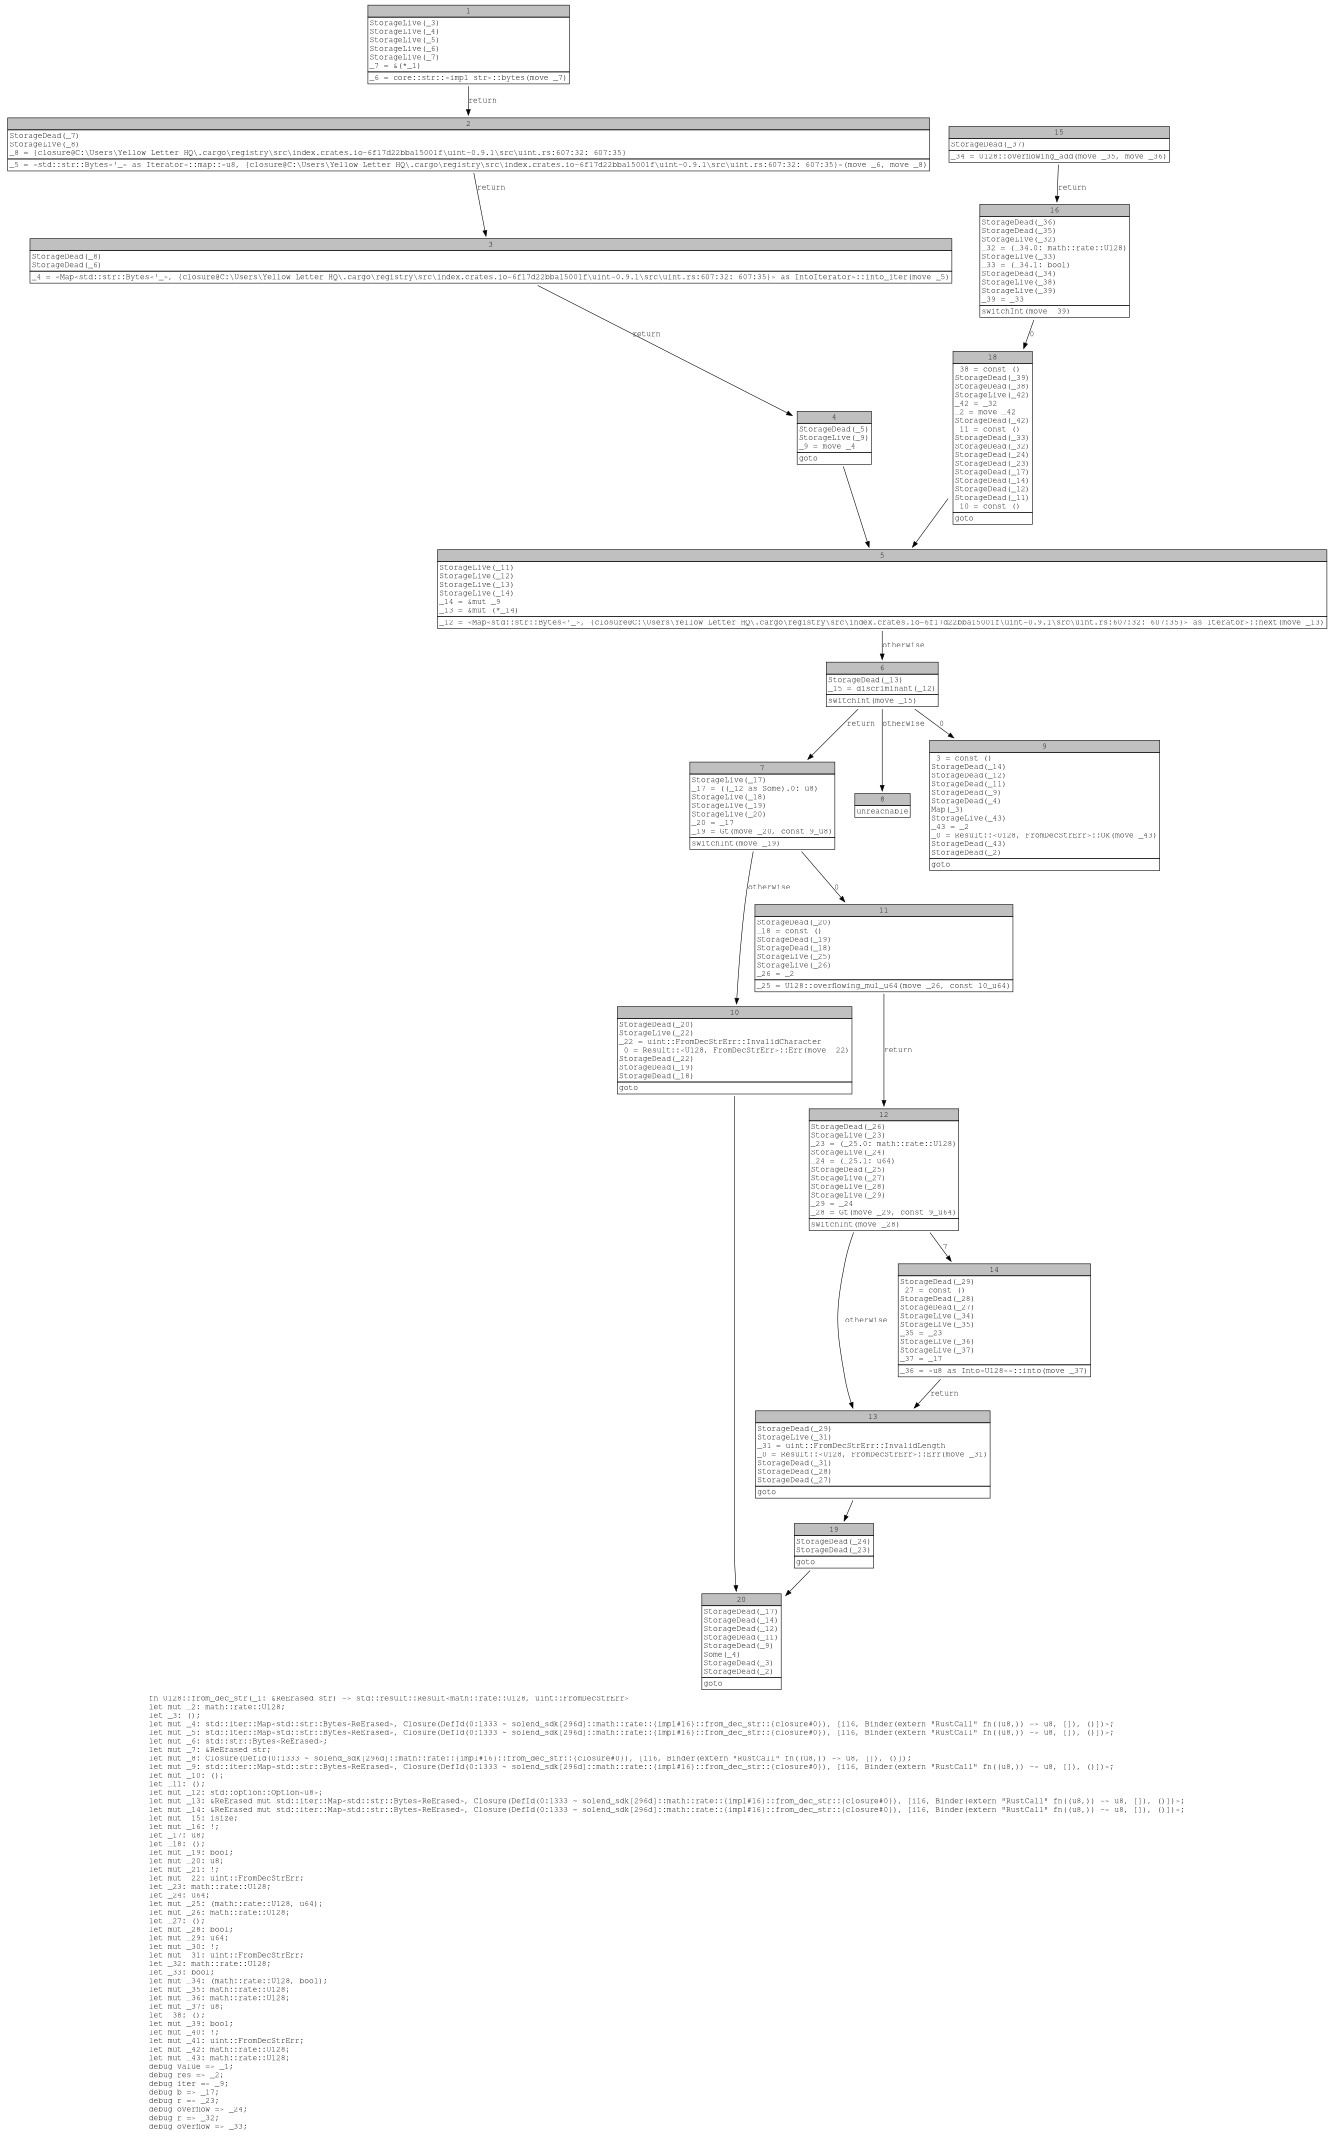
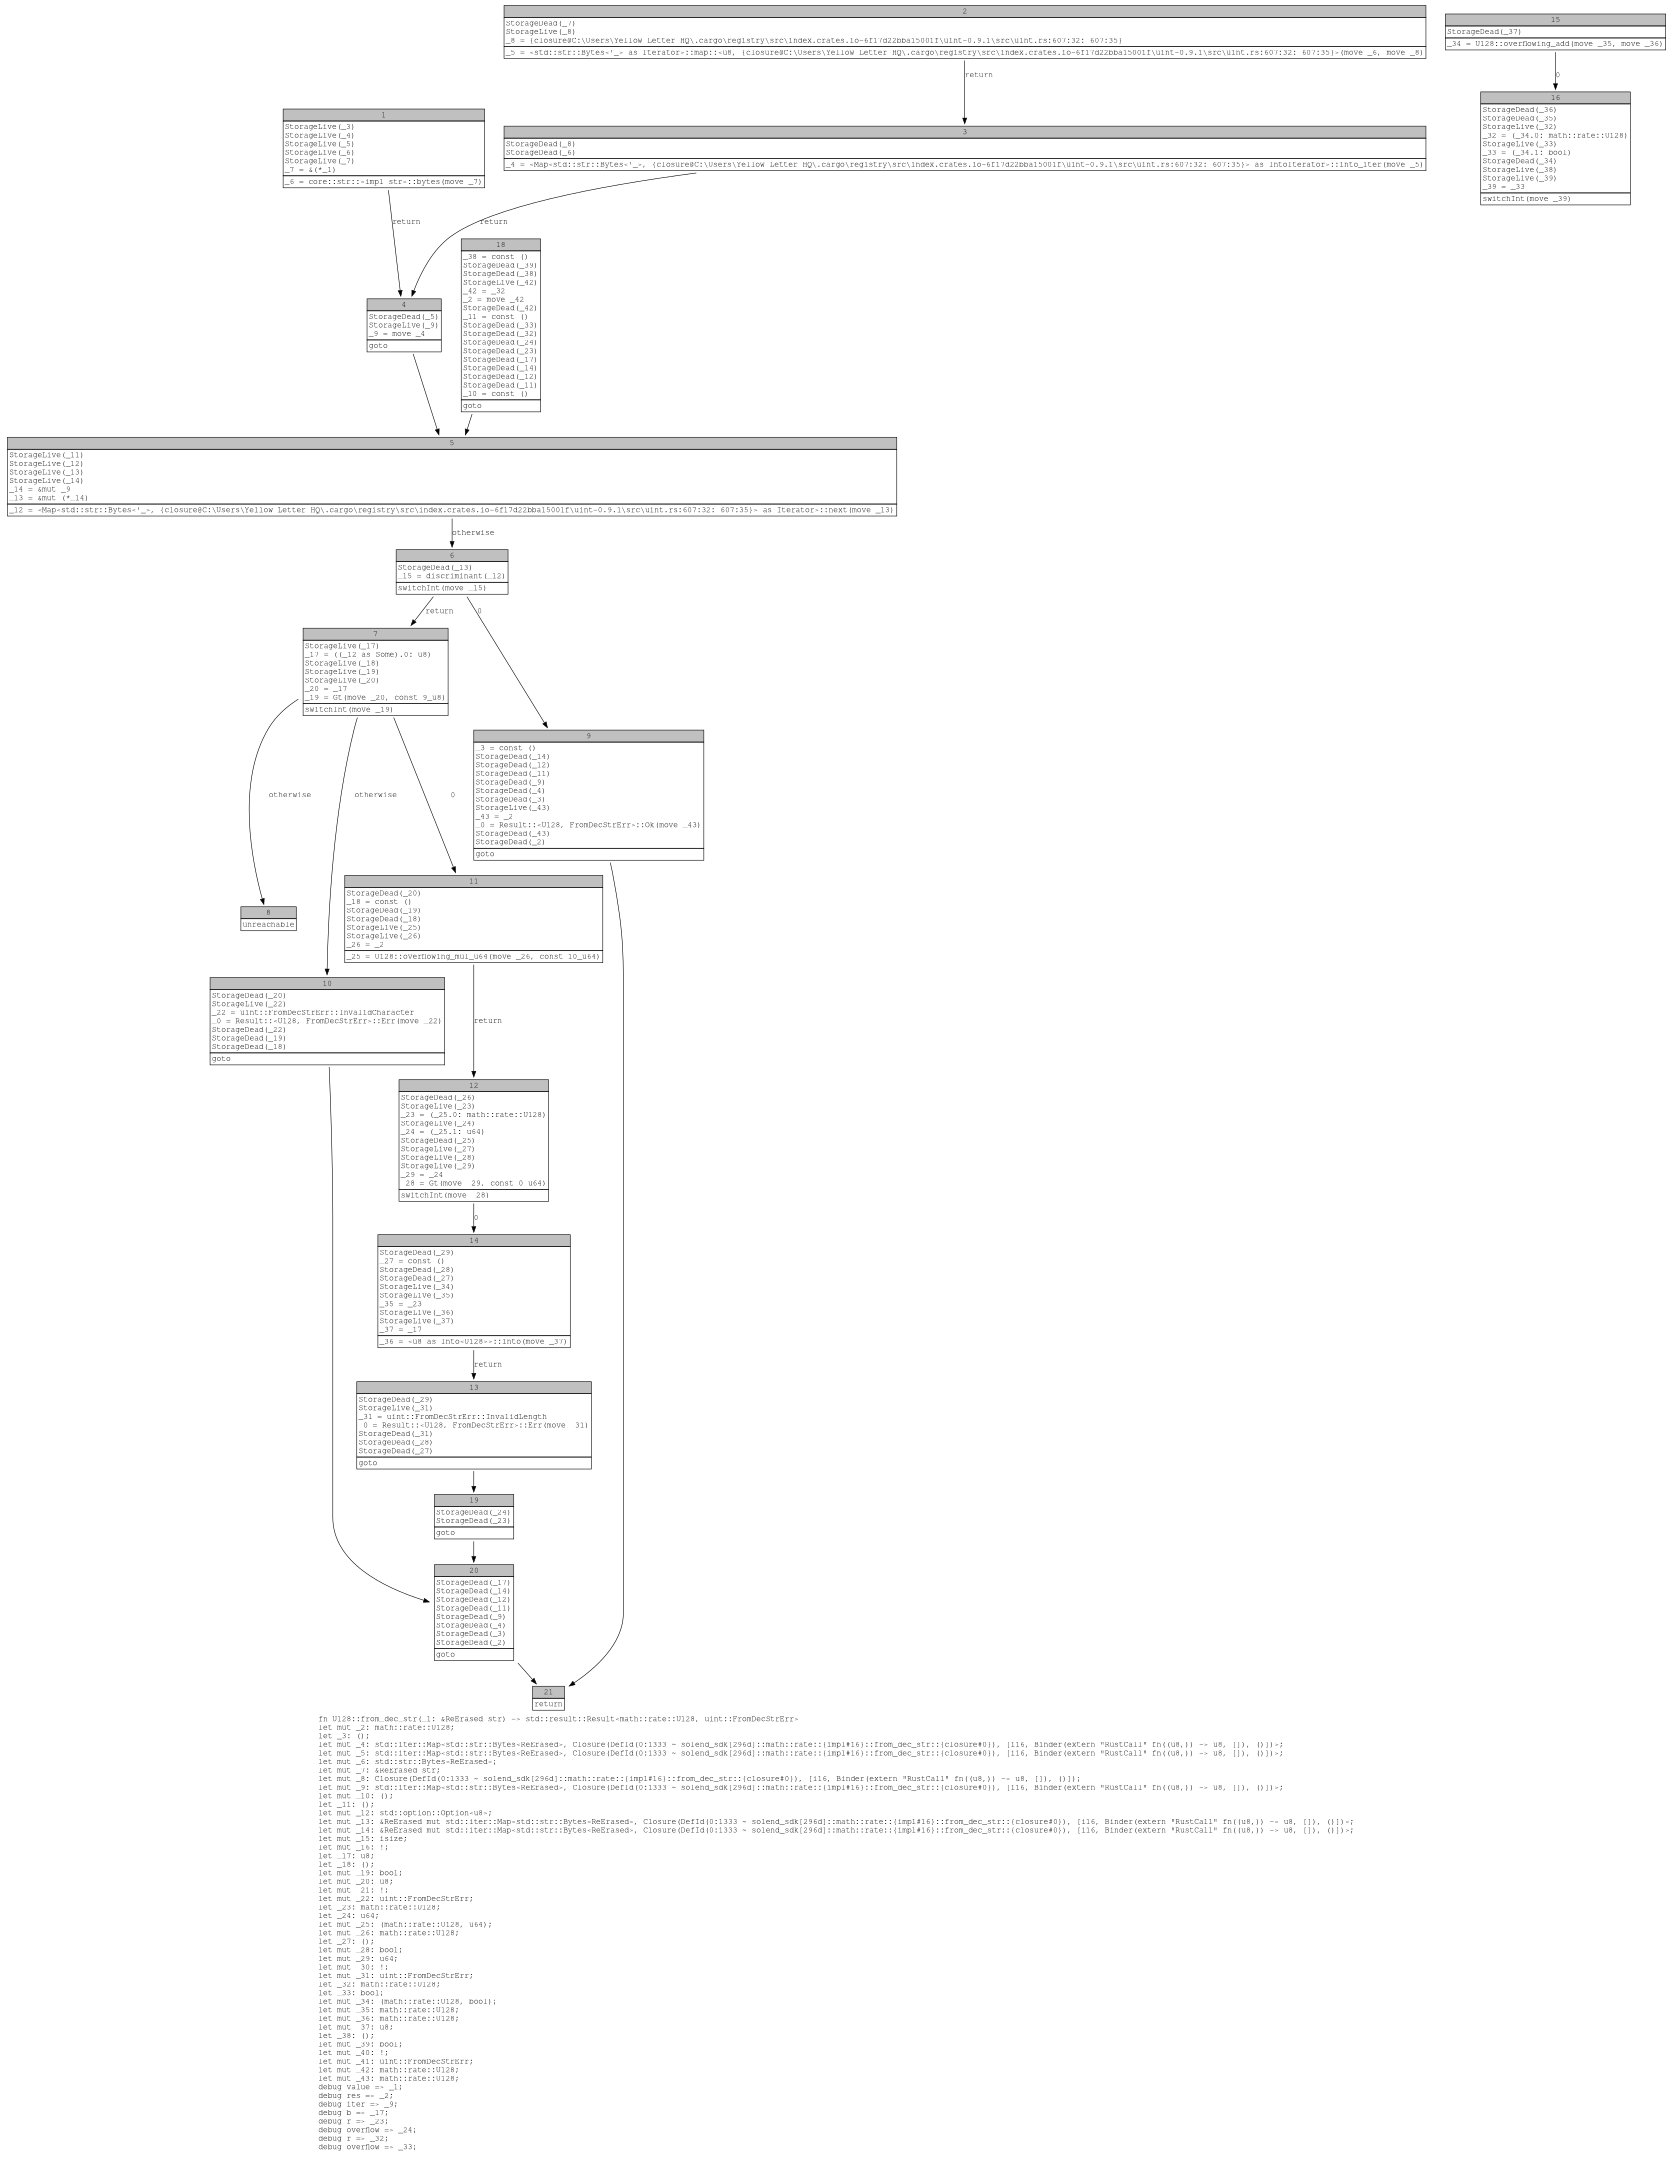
edge "1" -> "2": now "1" -> "4"
edge "15" -> "16": label "return" -> "0"
edge "16" -> "18": removed, label "0"
edge "6" -> "8": now "7" -> "8"
node "9": text "Map(_3)" -> "StorageDead(_3)"
node "12": text "_28 = Gt(move _29, const 9_u64)" -> "_28 = Gt(move _29, const 0_u64)"
edge "12" -> "14": label "7" -> "0"
edge "12" -> "13": removed, label "otherwise"
node "20": text "Some(_4)" -> "StorageDead(_4)"
node "21": added
